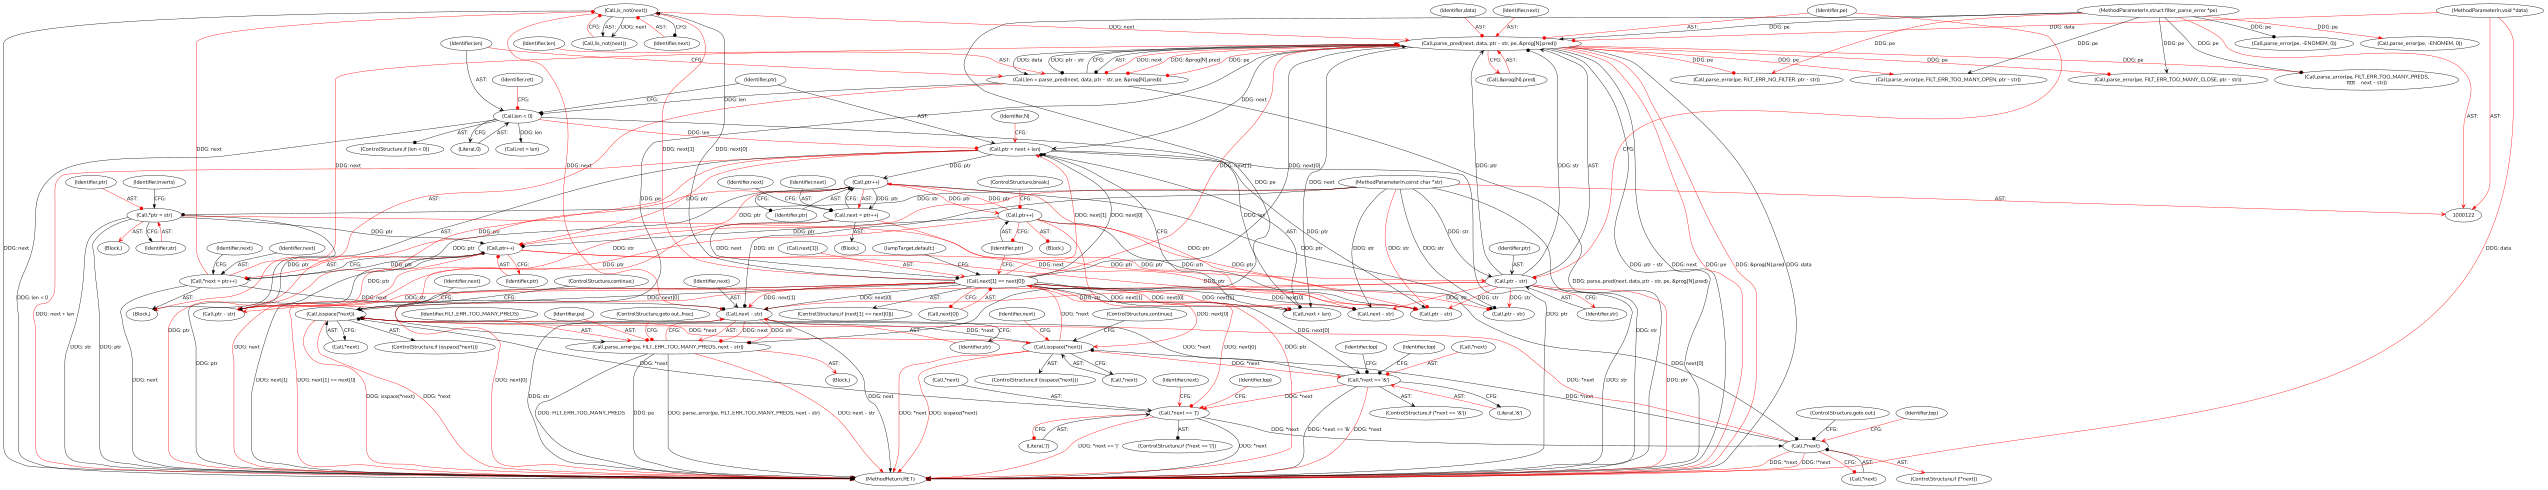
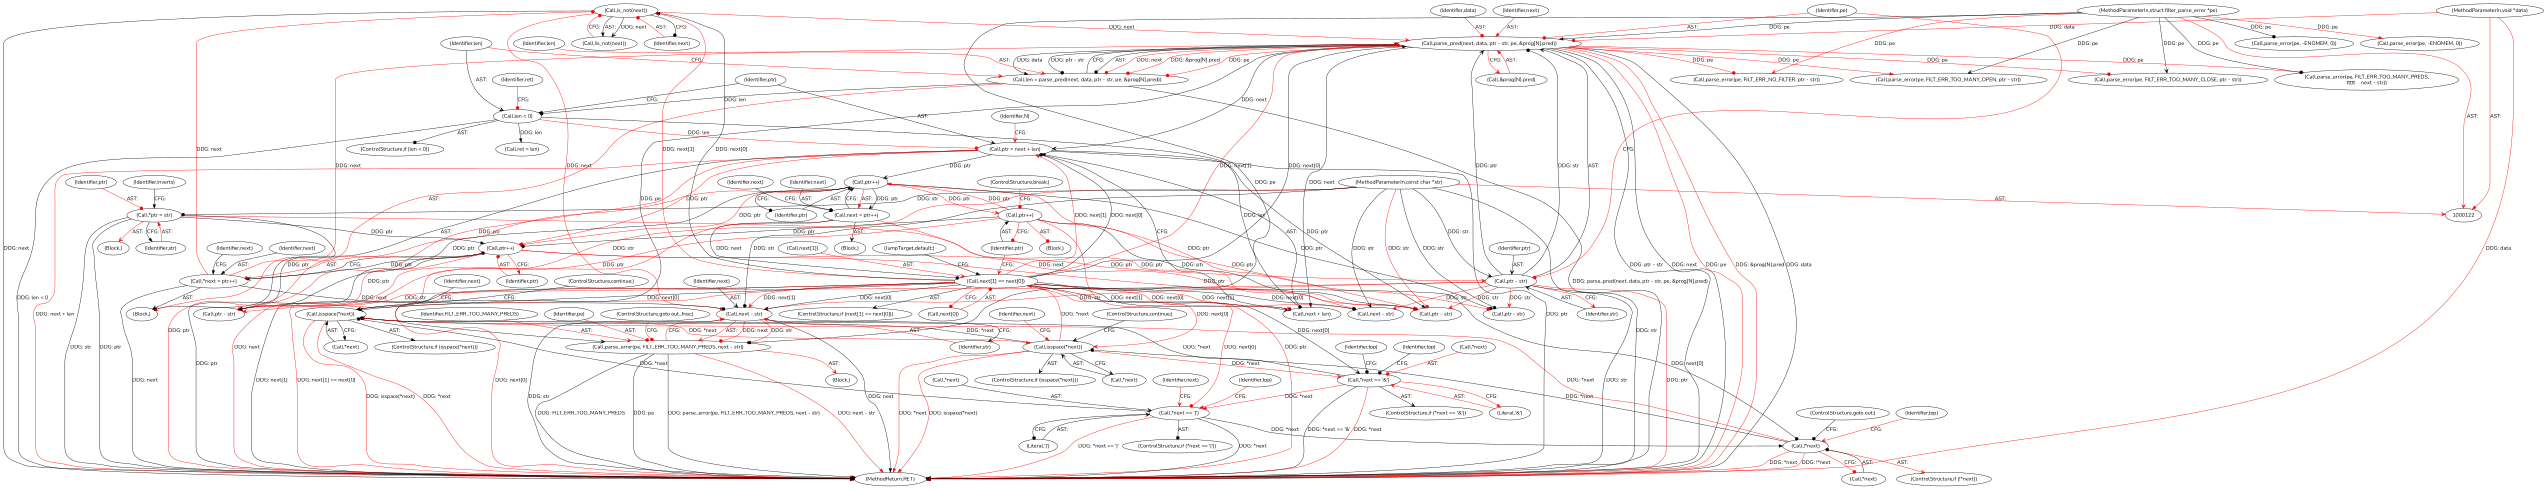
node "(Literal,0)": removed
edge "(Call,*next == '&')" -> "(Literal,'&')": color black -> red
edge "(Call,*next == '|')" -> "(Literal,'|')": color red -> black
